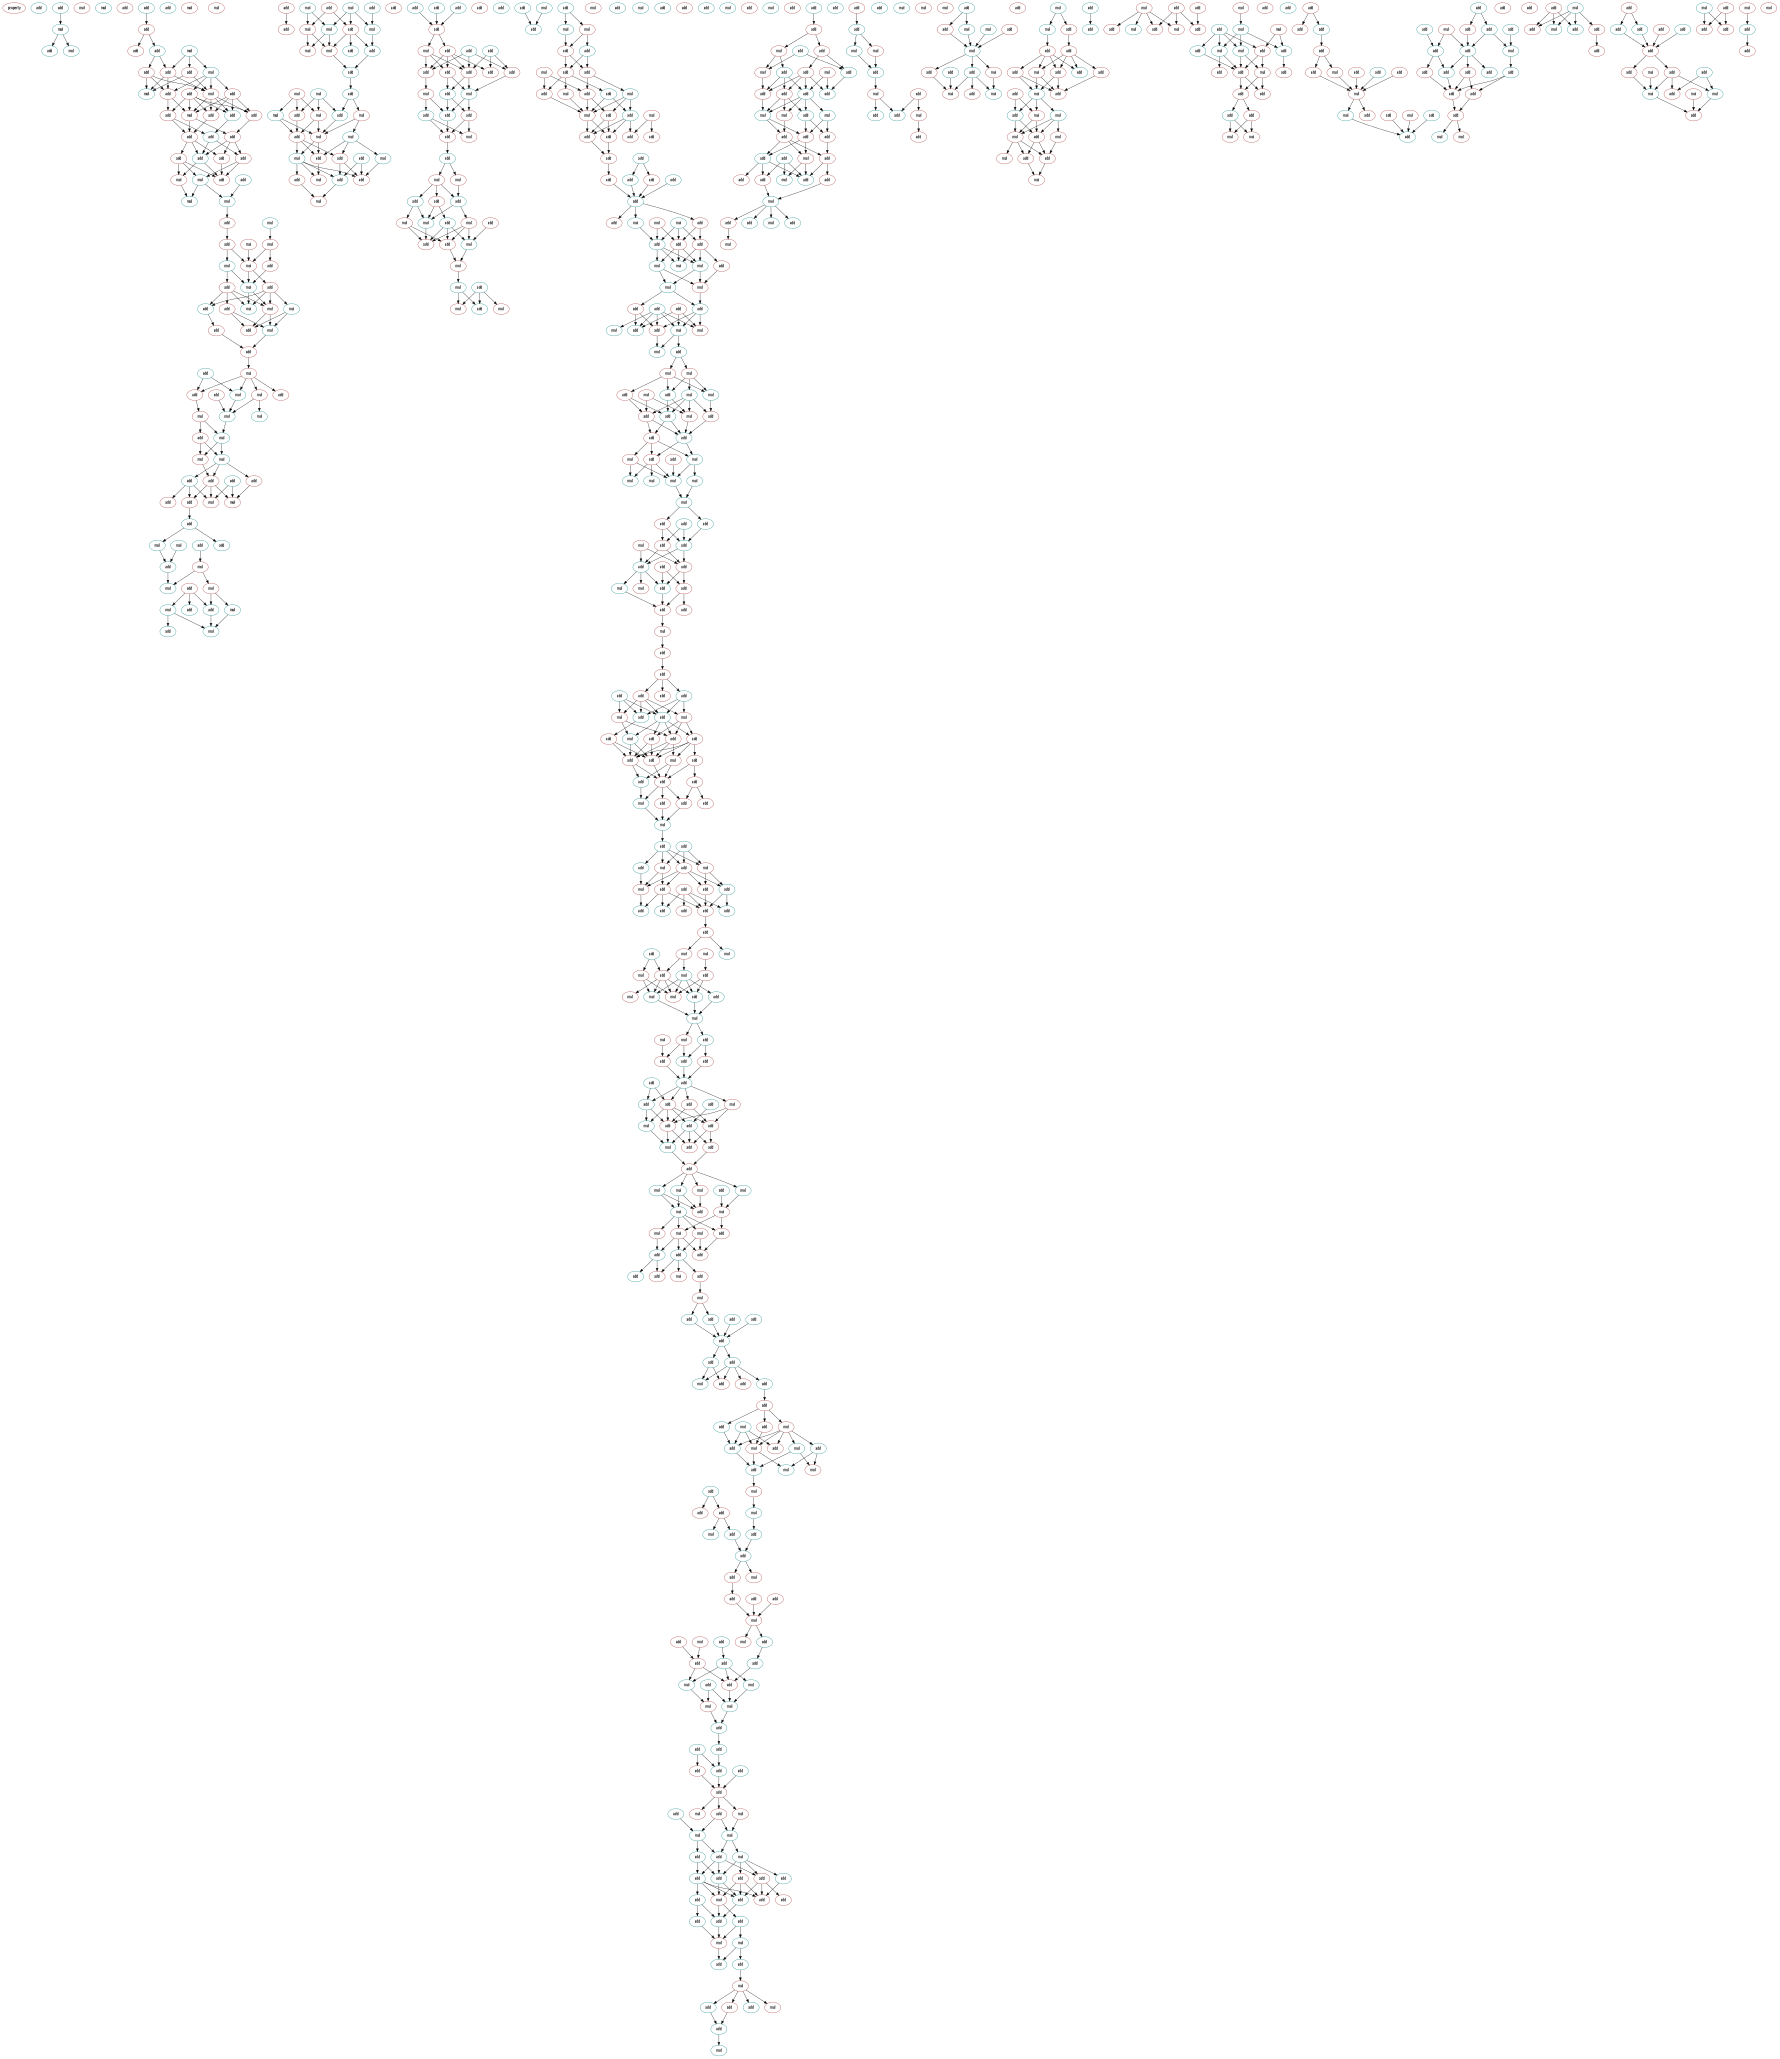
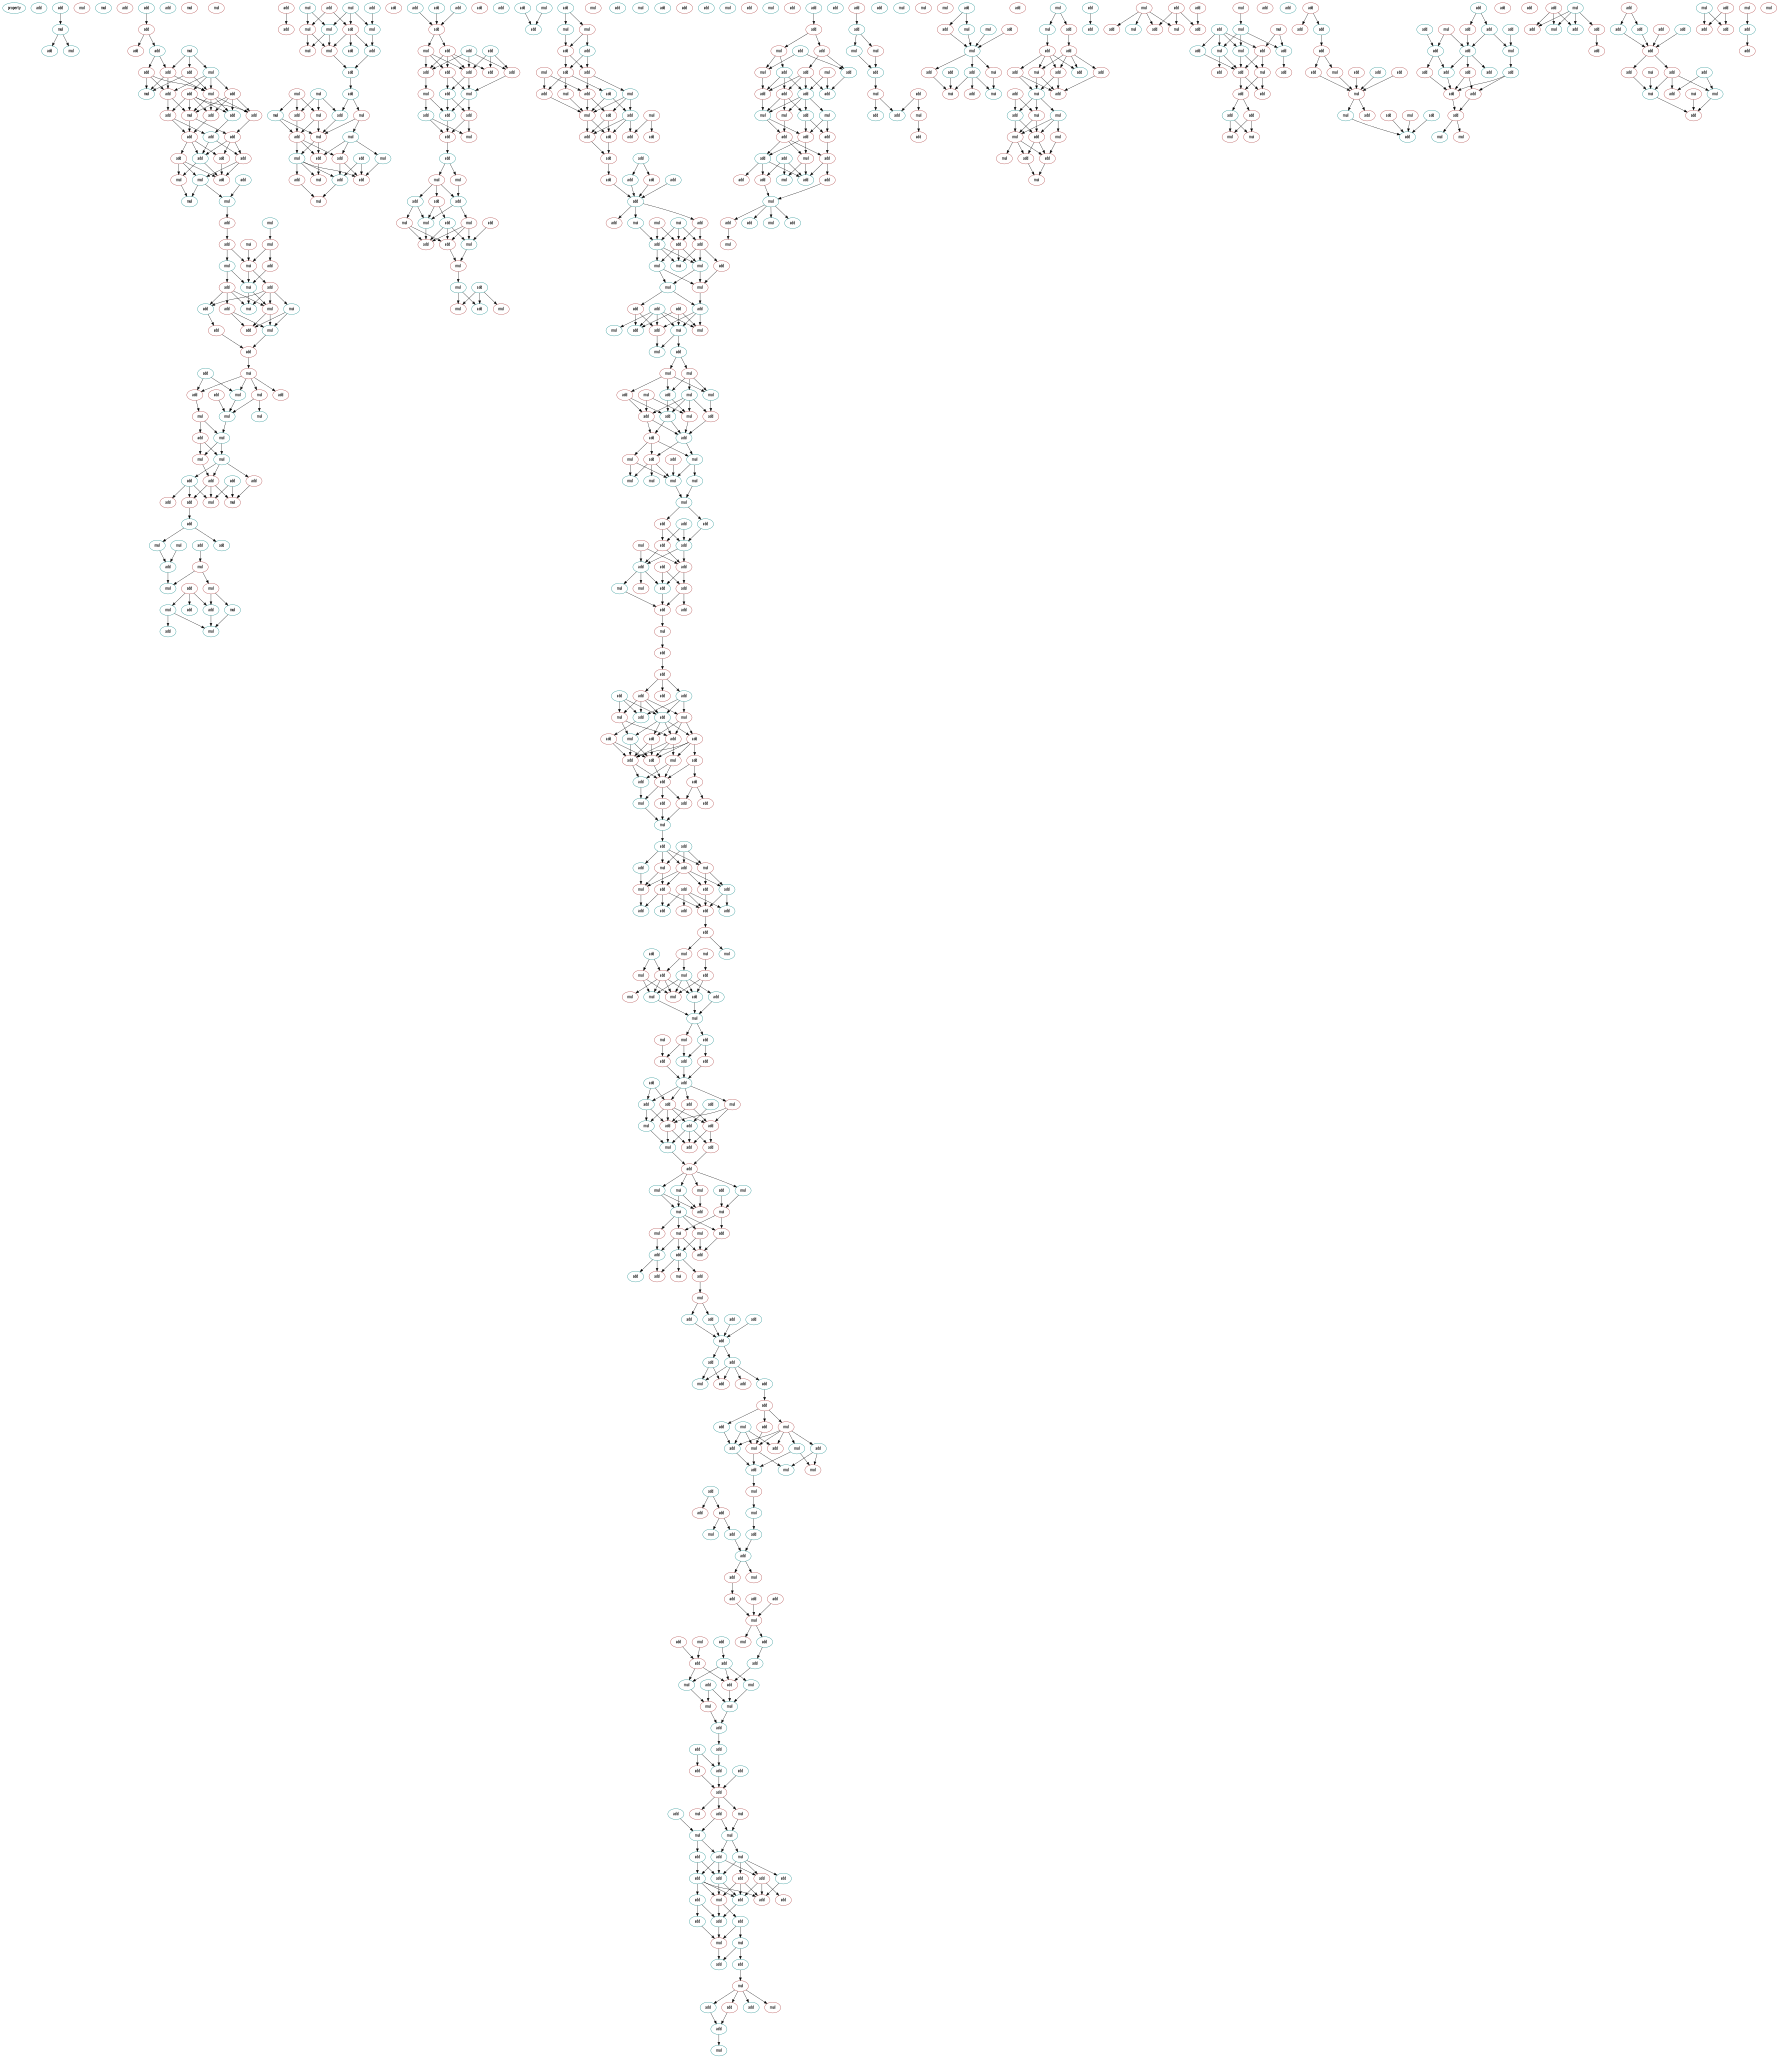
node "property": color brown -> teal
